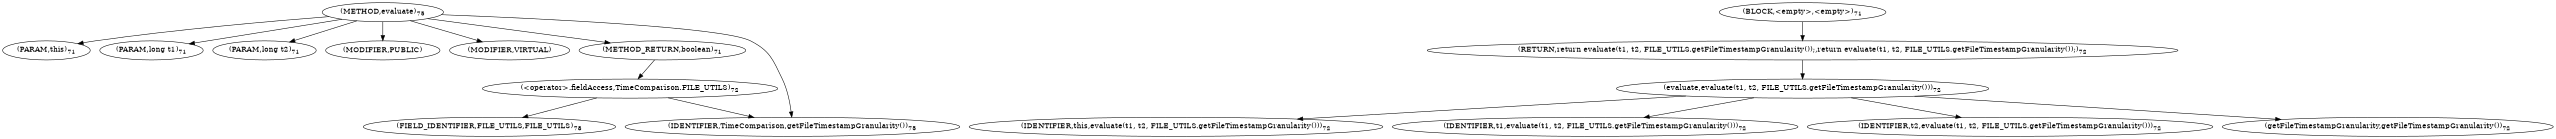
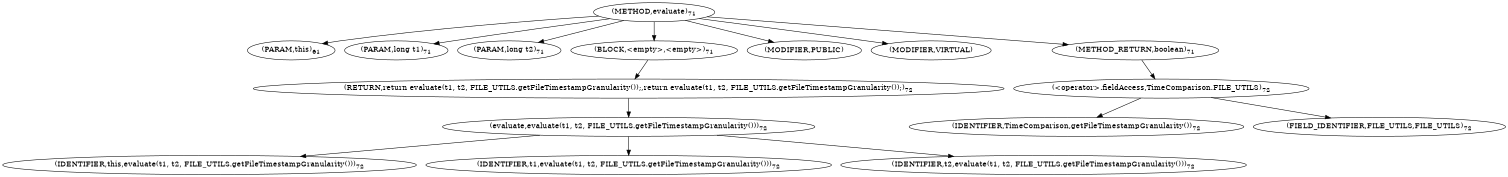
node "(METHOD,evaluate)": text "75" -> "71"
edge "(METHOD,evaluate)" -> "(IDENTIFIER,TimeComparison,getFileTimestampGranularity())": now "(METHOD,evaluate)" -> "(BLOCK,<empty>,<empty>)"
node "(PARAM,this)": text "71" -> "61"
node "(FIELD_IDENTIFIER,FILE_UTILS,FILE_UTILS)": text "78" -> "72"
node "(IDENTIFIER,TimeComparison,getFileTimestampGranularity())": text "75" -> "72"
node "(getFileTimestampGranularity,getFileTimestampGranularity())": removed
